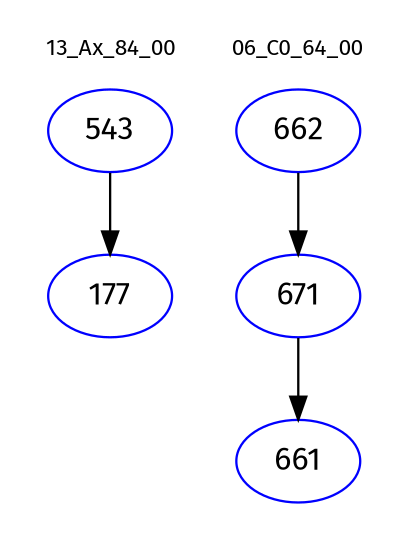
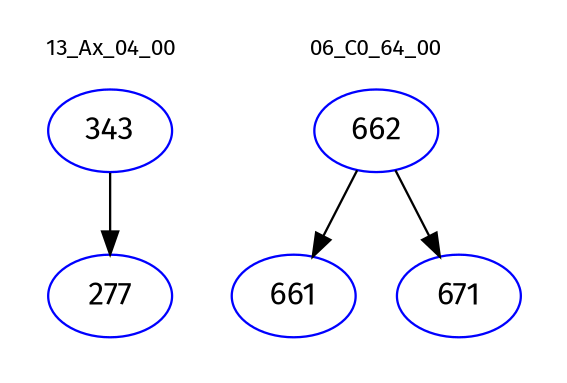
cluster "13_Ax_84_00": label "13_Ax_84_00" -> "13_Ax_04_00"
node "543": label "543" -> "343"
node "177": label "177" -> "277"
edge "671" -> "661": now "662" -> "661"
